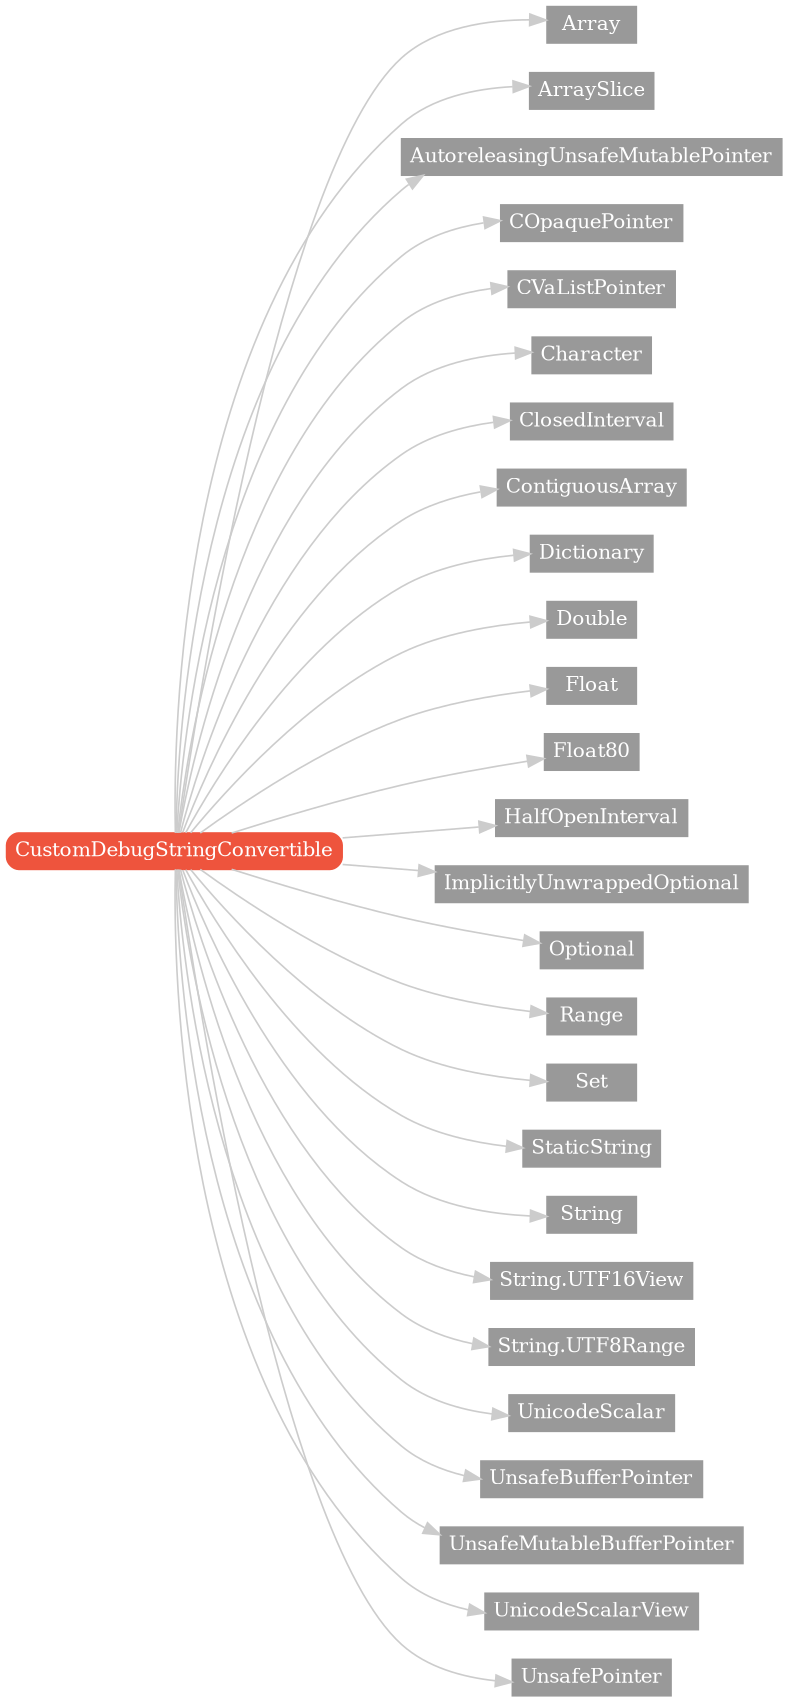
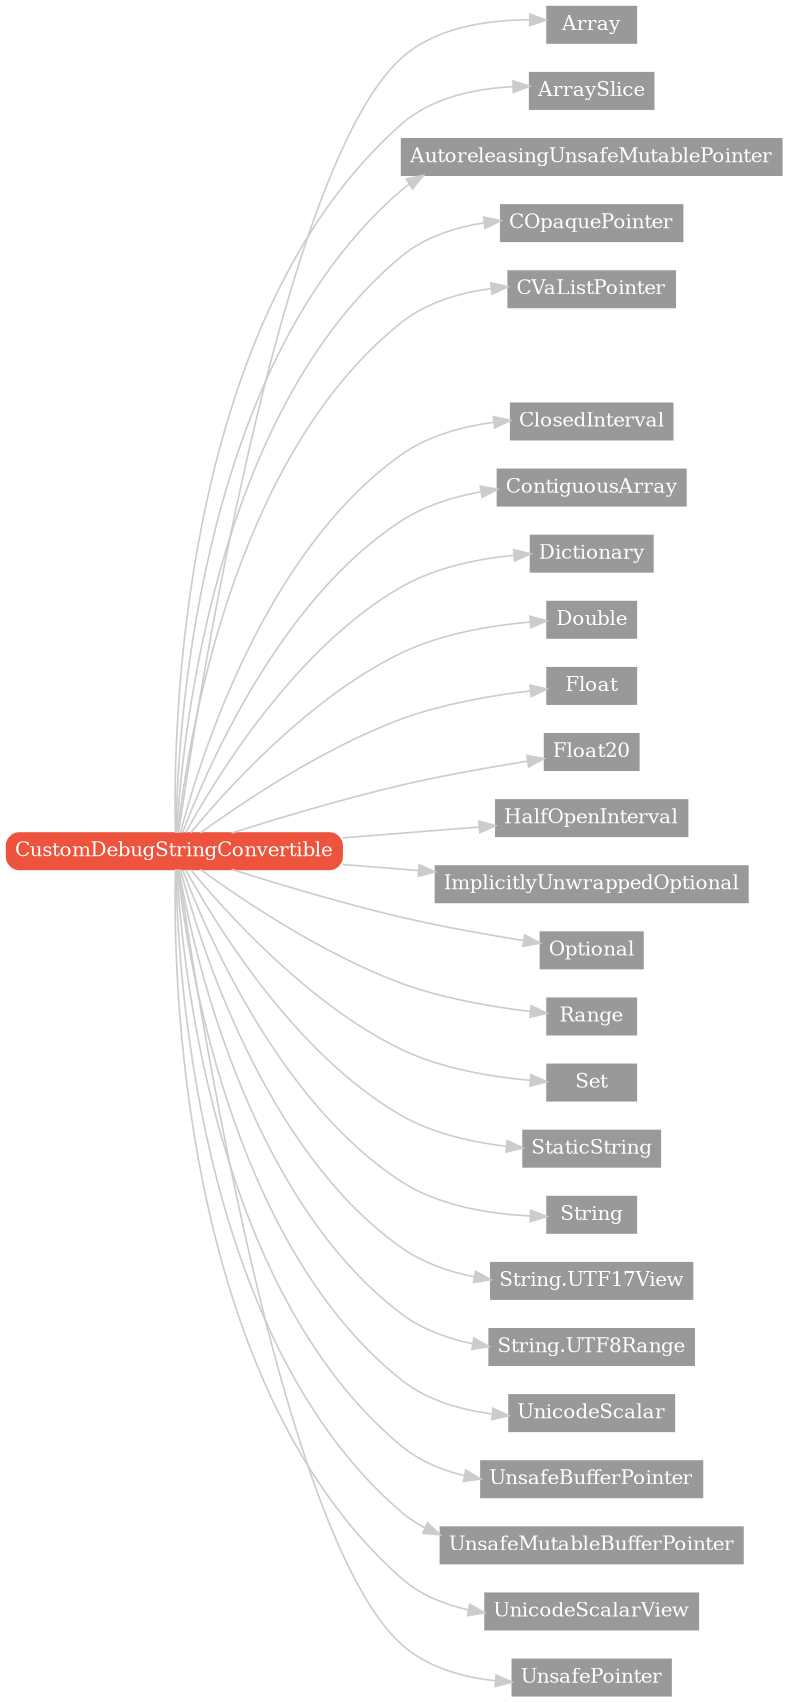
node "Character": removed
node "Float80": label "Float80" -> "Float20"
node "String.UTF16View": label "String.UTF16View" -> "String.UTF17View"
